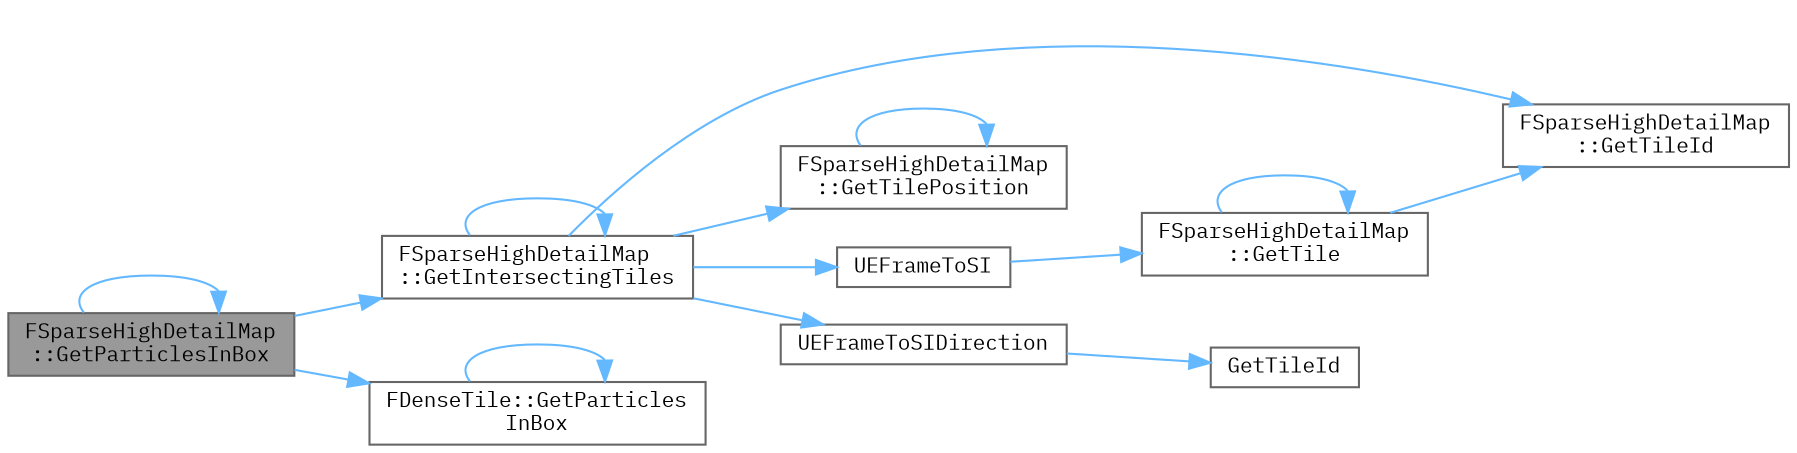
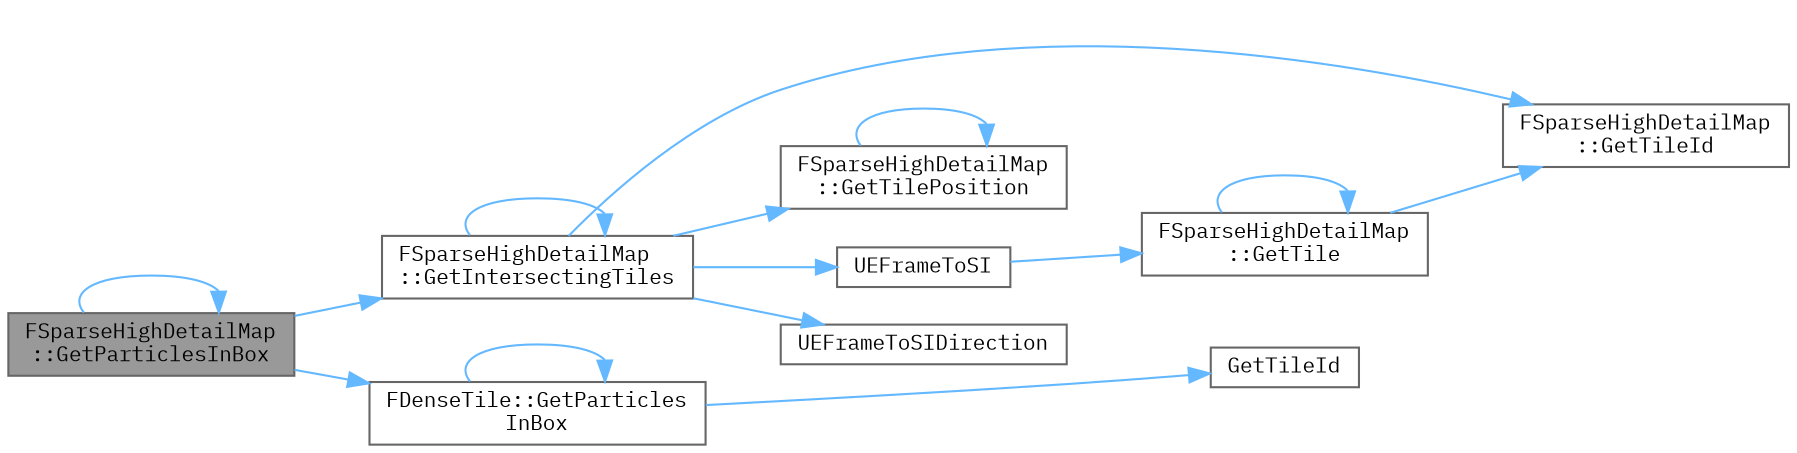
edge "UEFrameToSIDirection" -> "GetTileId": now "FDenseTile::GetParticles InBox" -> "GetTileId"
